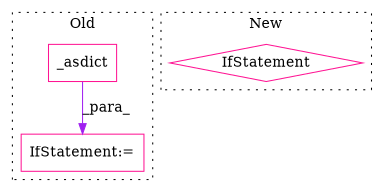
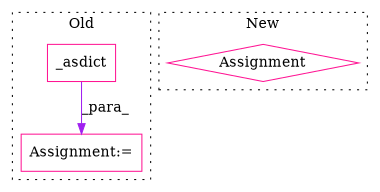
node "IfStatement": label "IfStatement" -> "Assignment"
node "IfStatement:=": label "IfStatement:=" -> "Assignment:="
